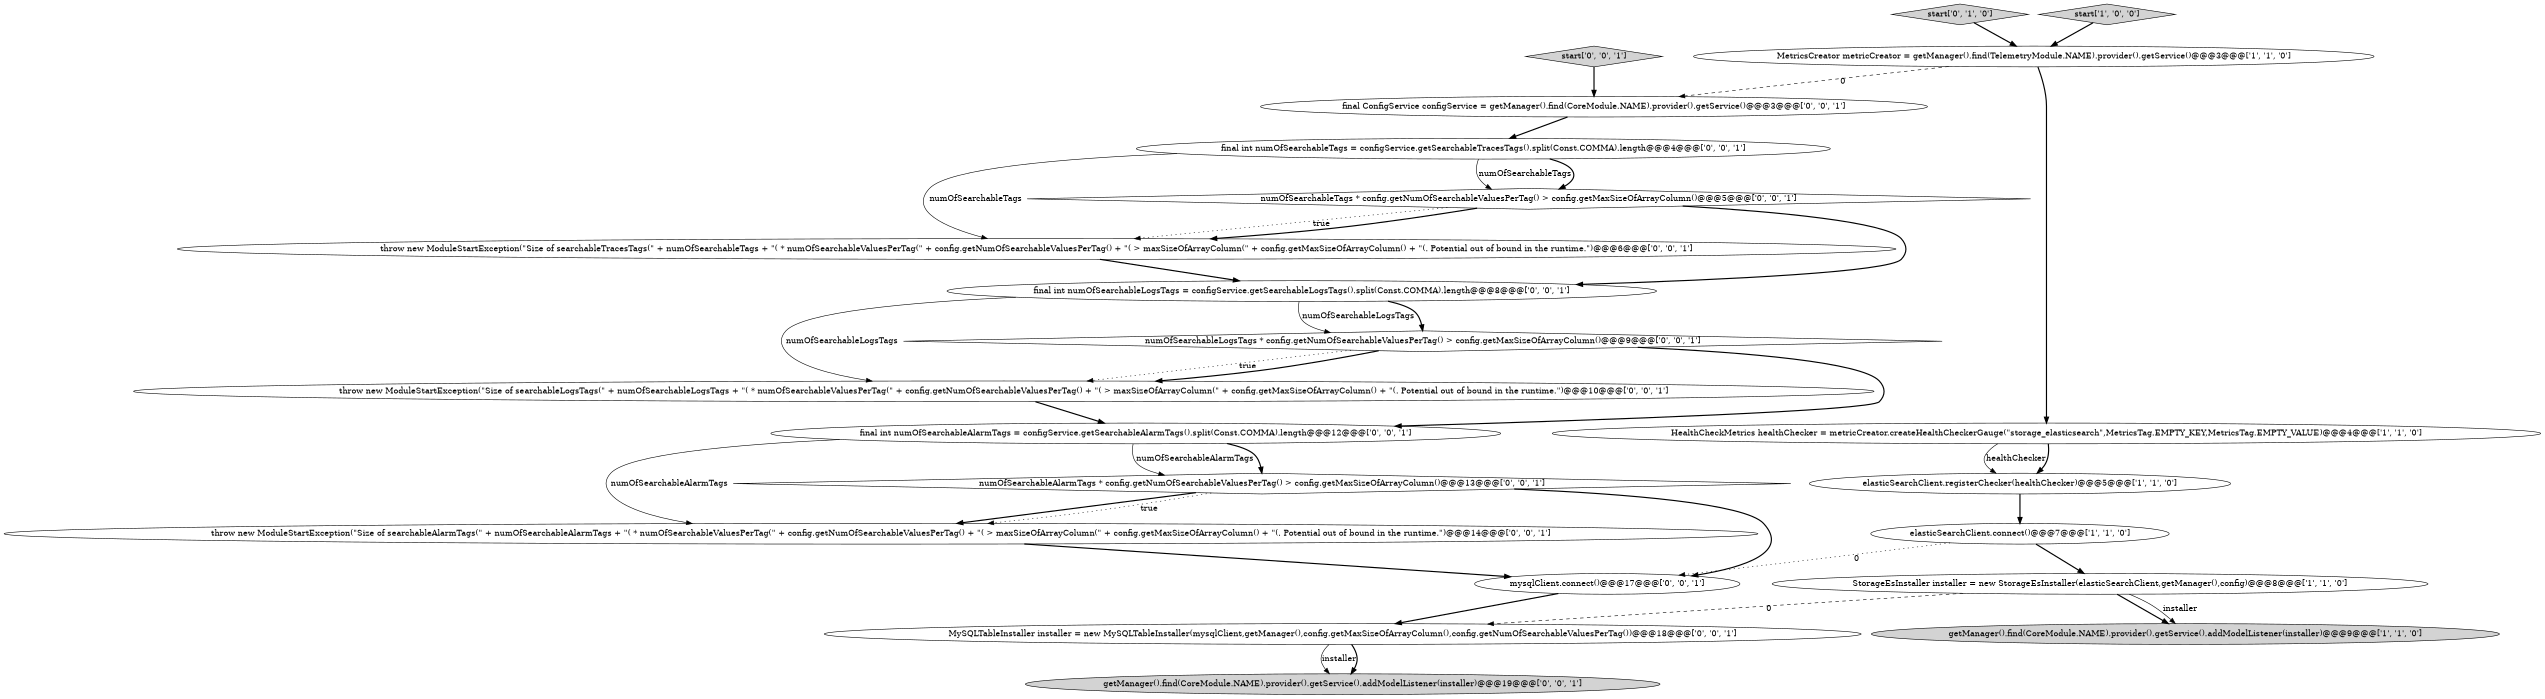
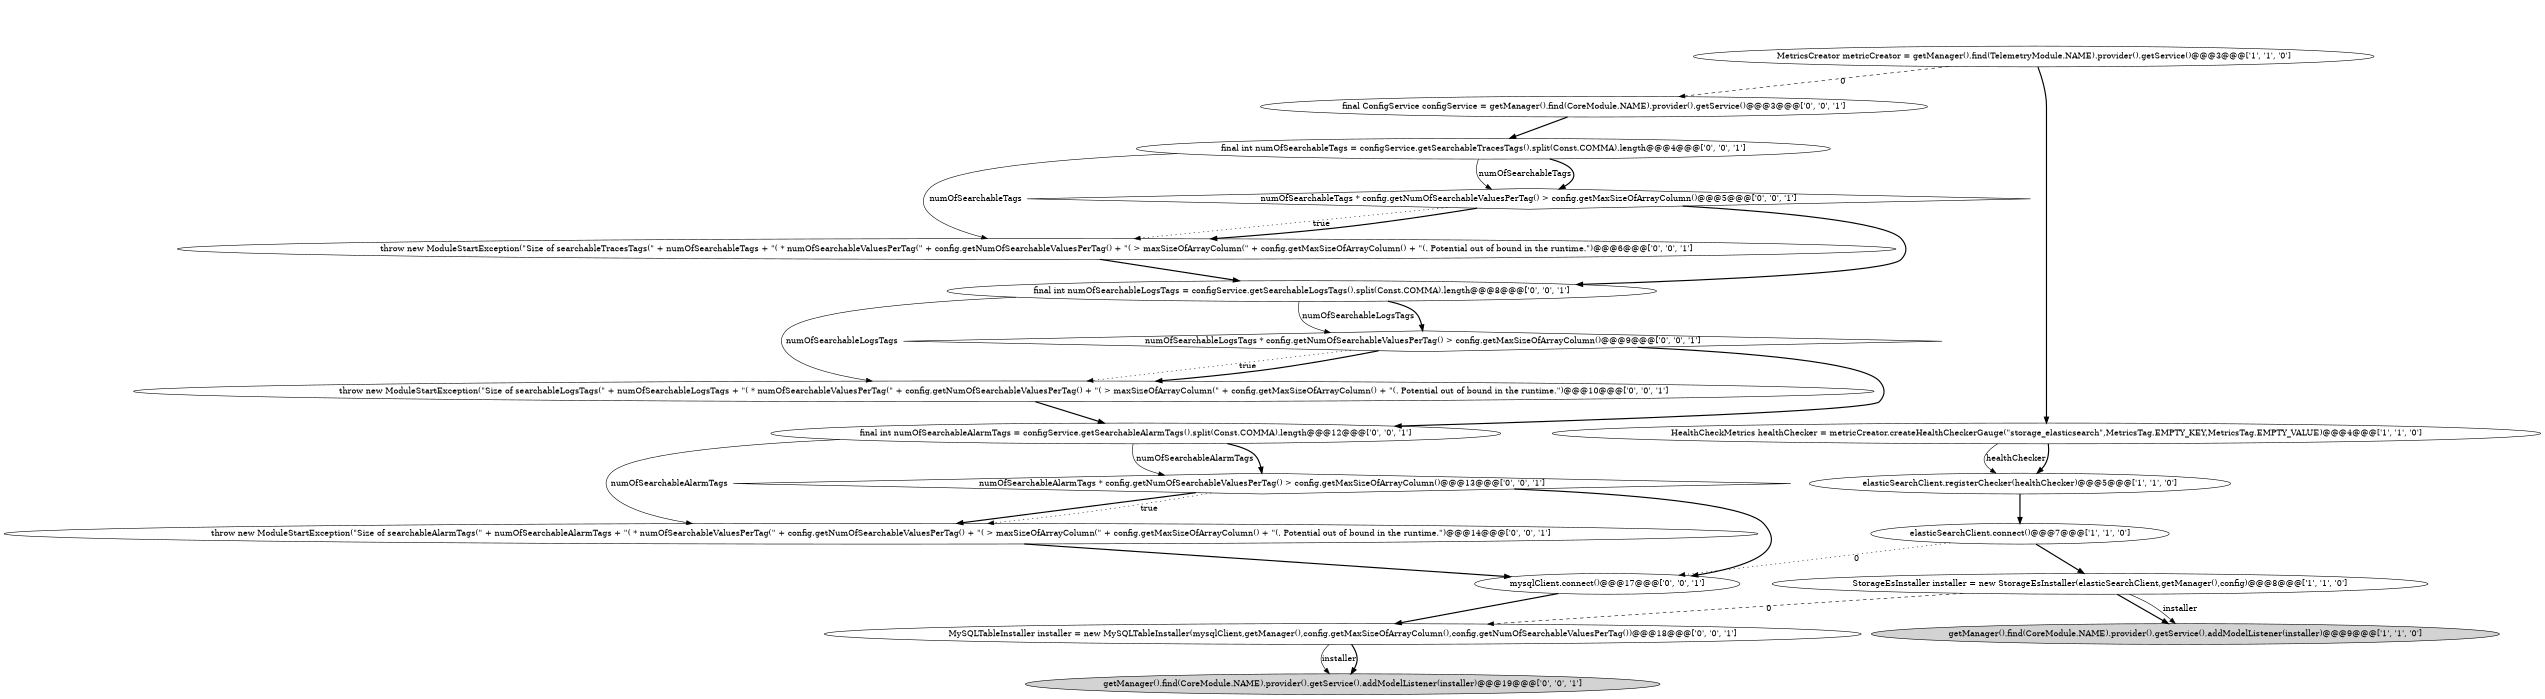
node "start['0', '1', '0']": removed
node "start['1', '0', '0']": removed
node "start['0', '0', '1']": removed
